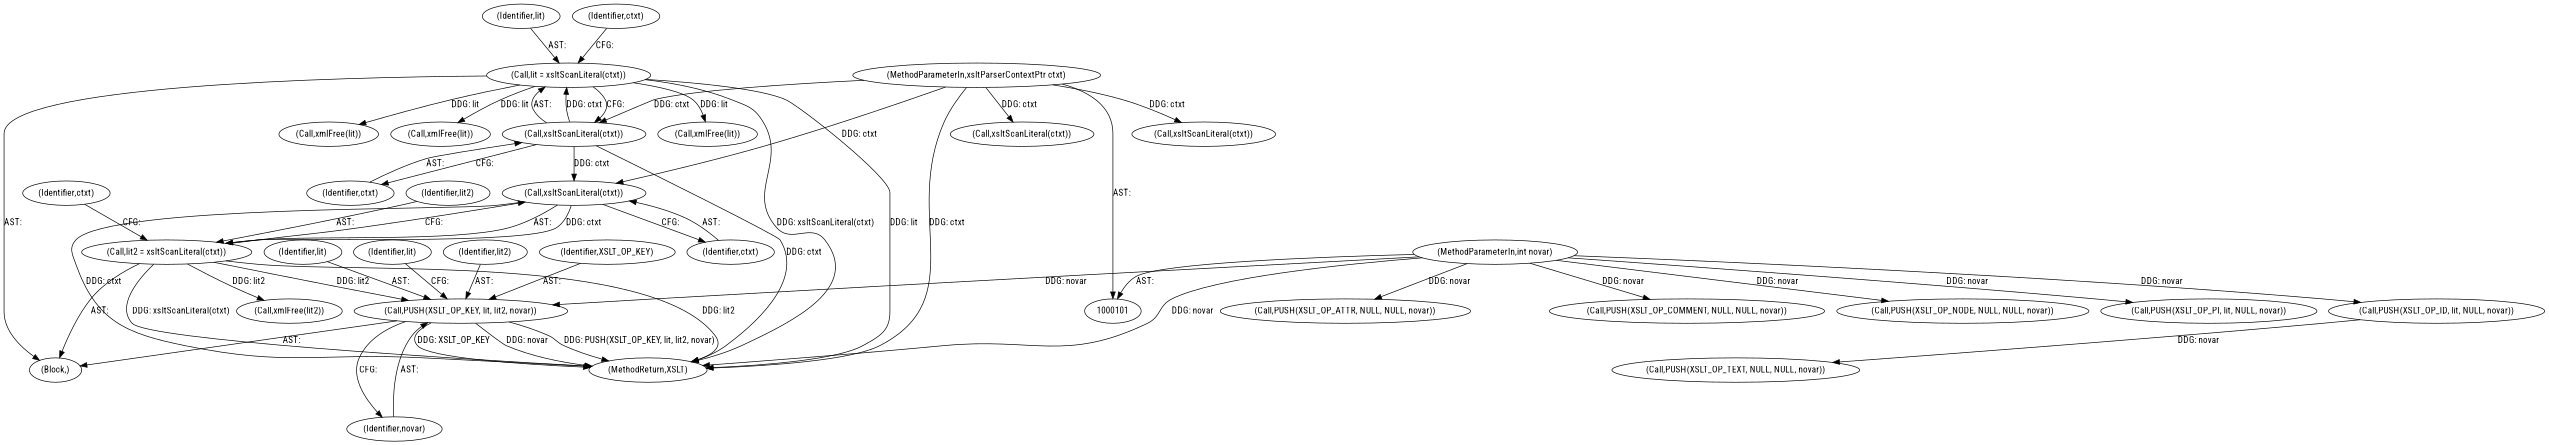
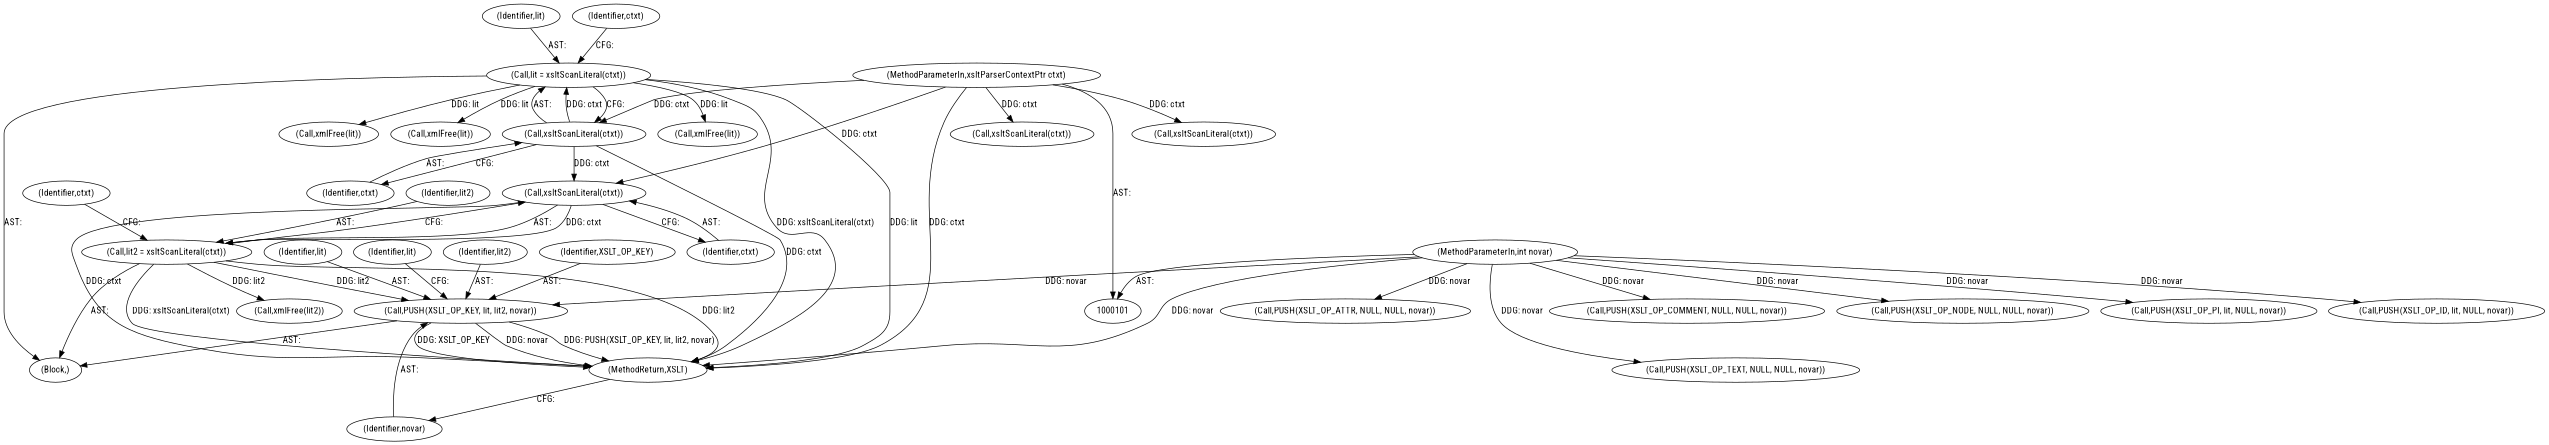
edge "(Call,PUSH(XSLT_OP_ID, lit, NULL, novar))" -> "(Call,PUSH(XSLT_OP_TEXT, NULL, NULL, novar))": now "(MethodParameterIn,int novar)" -> "(Call,PUSH(XSLT_OP_TEXT, NULL, NULL, novar))"
edge "(Call,PUSH(XSLT_OP_KEY, lit, lit2, novar))" -> "(Identifier,novar)": now "(MethodReturn,XSLT)" -> "(Identifier,novar)"
